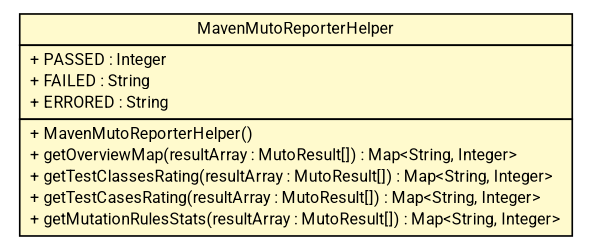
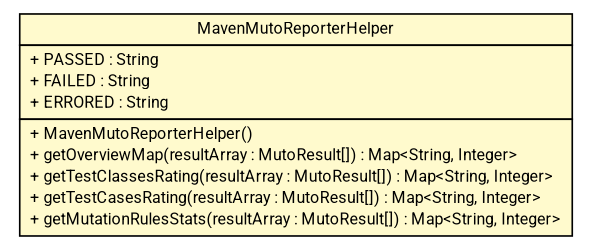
node "MavenMutoReporterHelper": text "+ PASSED : Integer" -> "+ PASSED : String"
